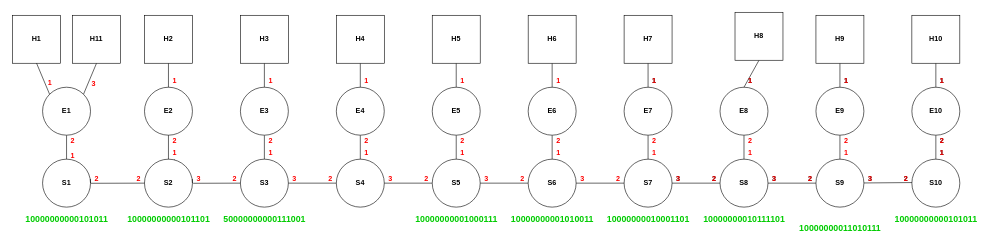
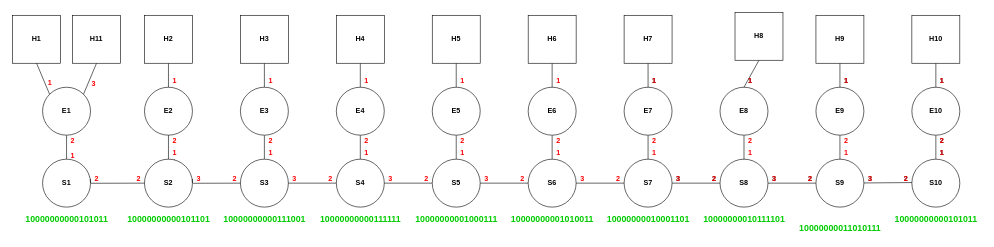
node "50000000000111001": label "50000000000111001" -> "10000000000111001"
node "10000000000111111": added
